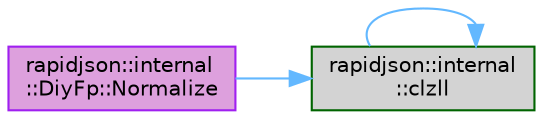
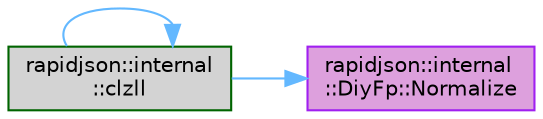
edge "rapidjson::internal ::DiyFp::Normalize" -> "rapidjson::internal ::clzll": reversed
